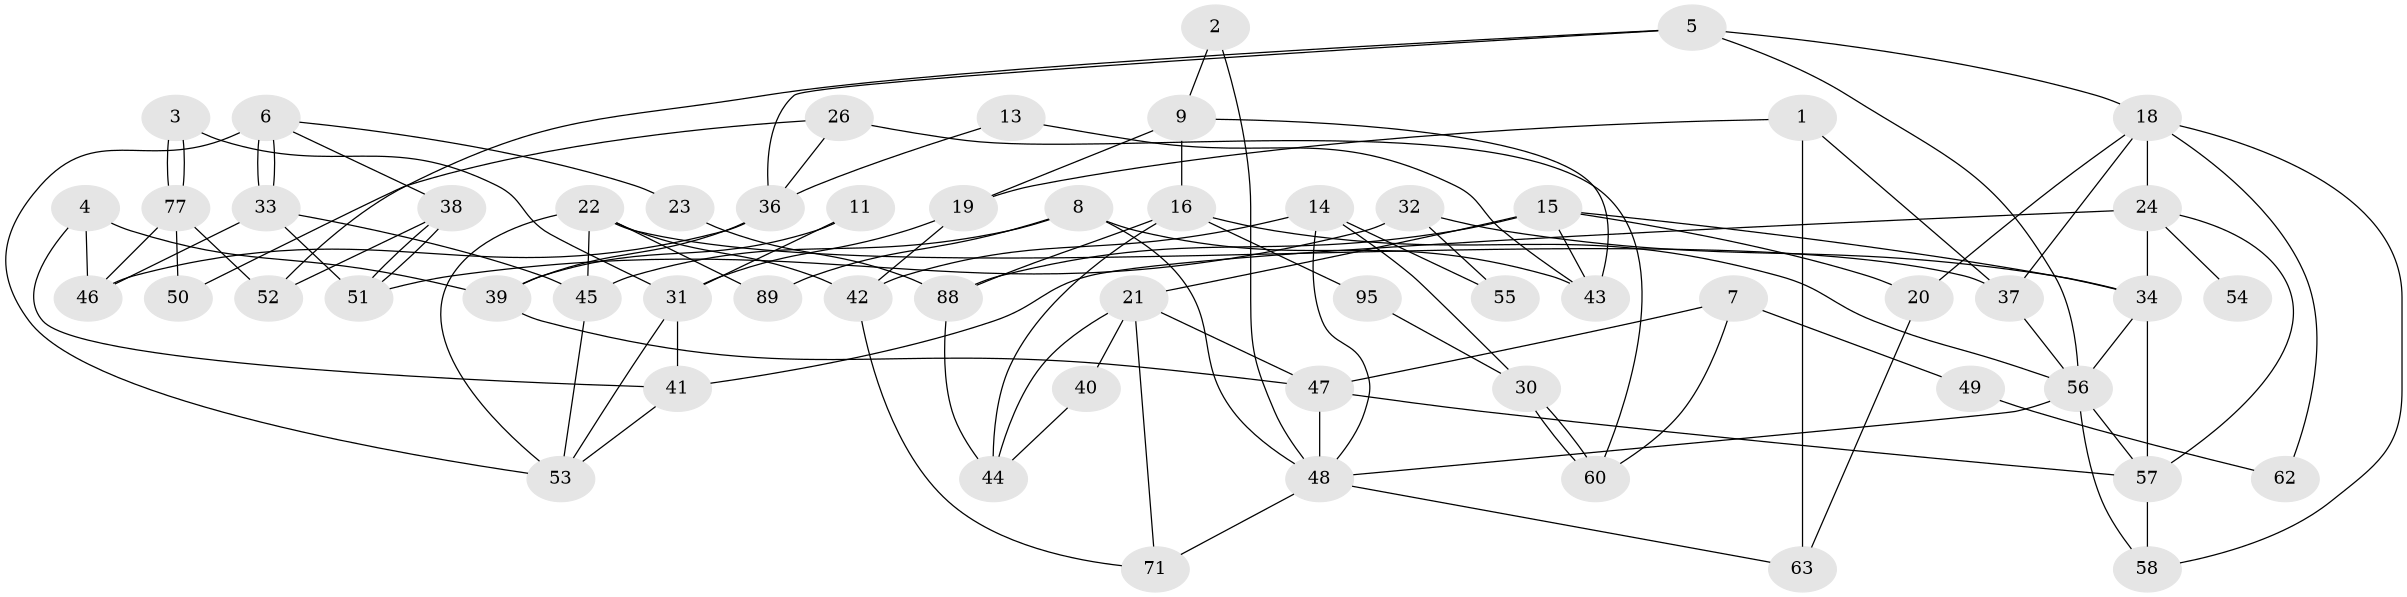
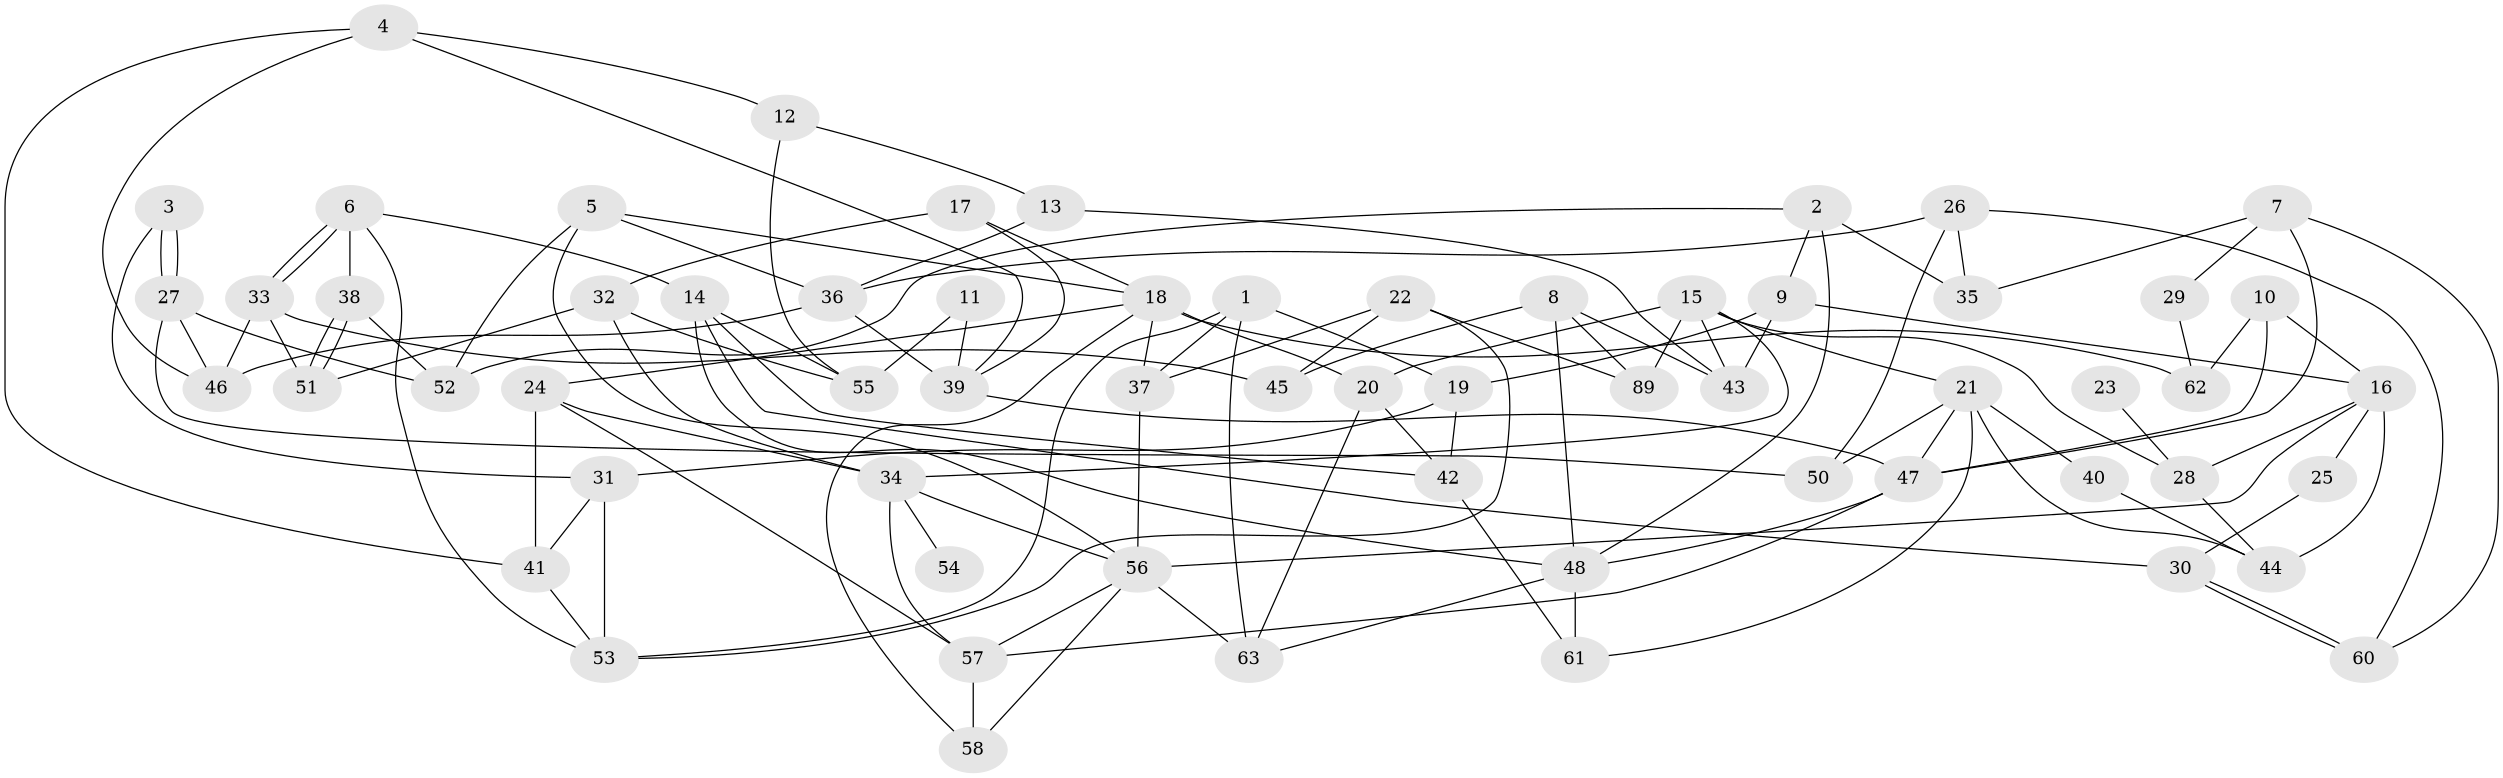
node "12": added
edge "6" -- "23": now "6" -- "14"
node "77": label "77" -> "27"
node "17": added
edge "2" -- "52": added
edge "22" -- "42": now "20" -- "42"
edge "11" -- "31": now "11" -- "55"
edge "24" -- "54": now "34" -- "54"
node "88": label "88" -> "28"
node "95": label "95" -> "25"
node "35": added
node "10": added
edge "15" -- "89": added
node "49": label "49" -> "29"
edge "45" -- "53": now "1" -- "53"
edge "21" -- "50": added
edge "56" -- "48": now "56" -- "63"
node "71": label "71" -> "61"
